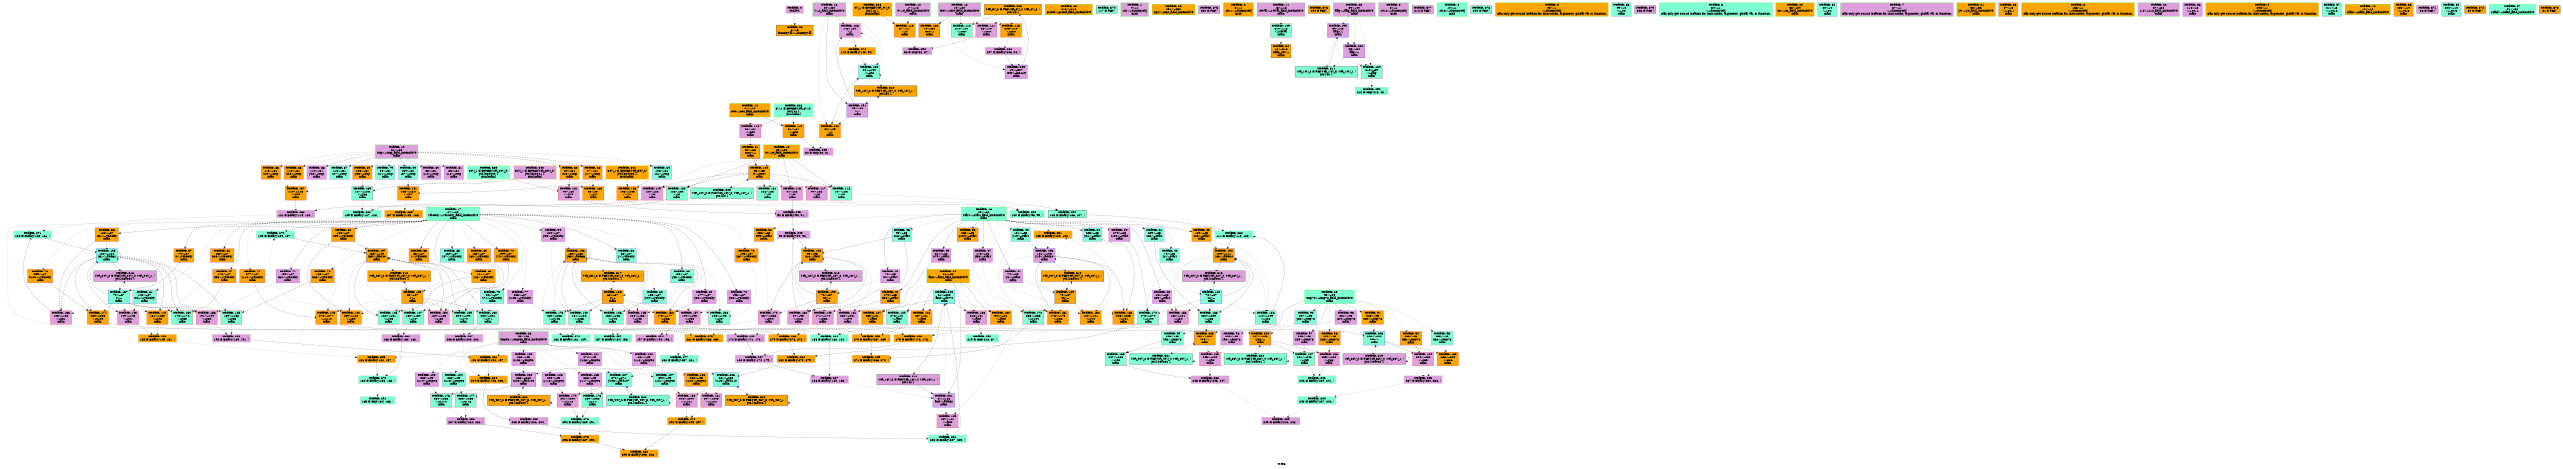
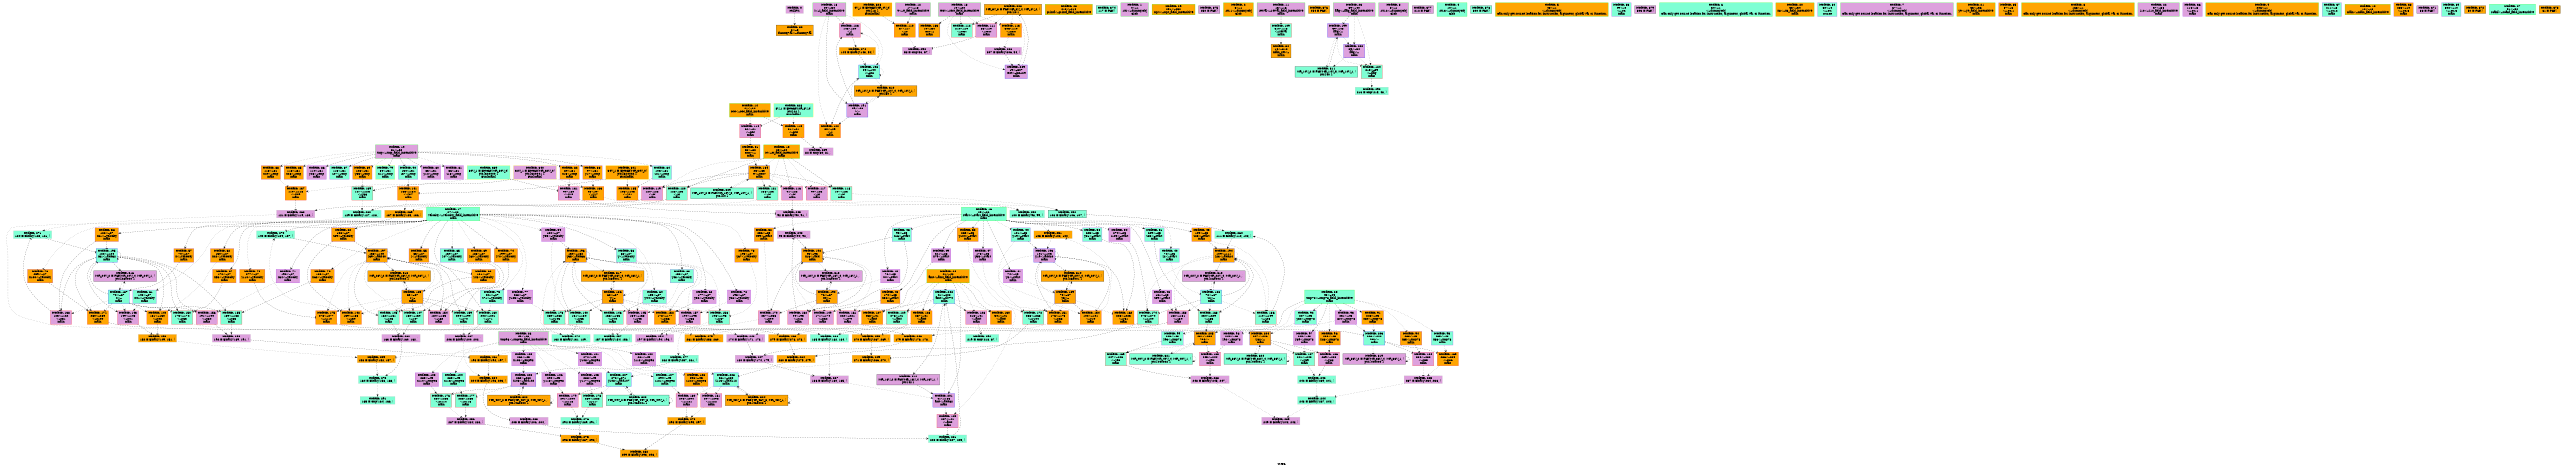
node "NodeID: 34": text "main" -> "source"
node "NodeID: 79": color purple -> yellow
edge "NodeID: 319" -> "NodeID: 203": now "NodeID: 93" -> "NodeID: 203"
